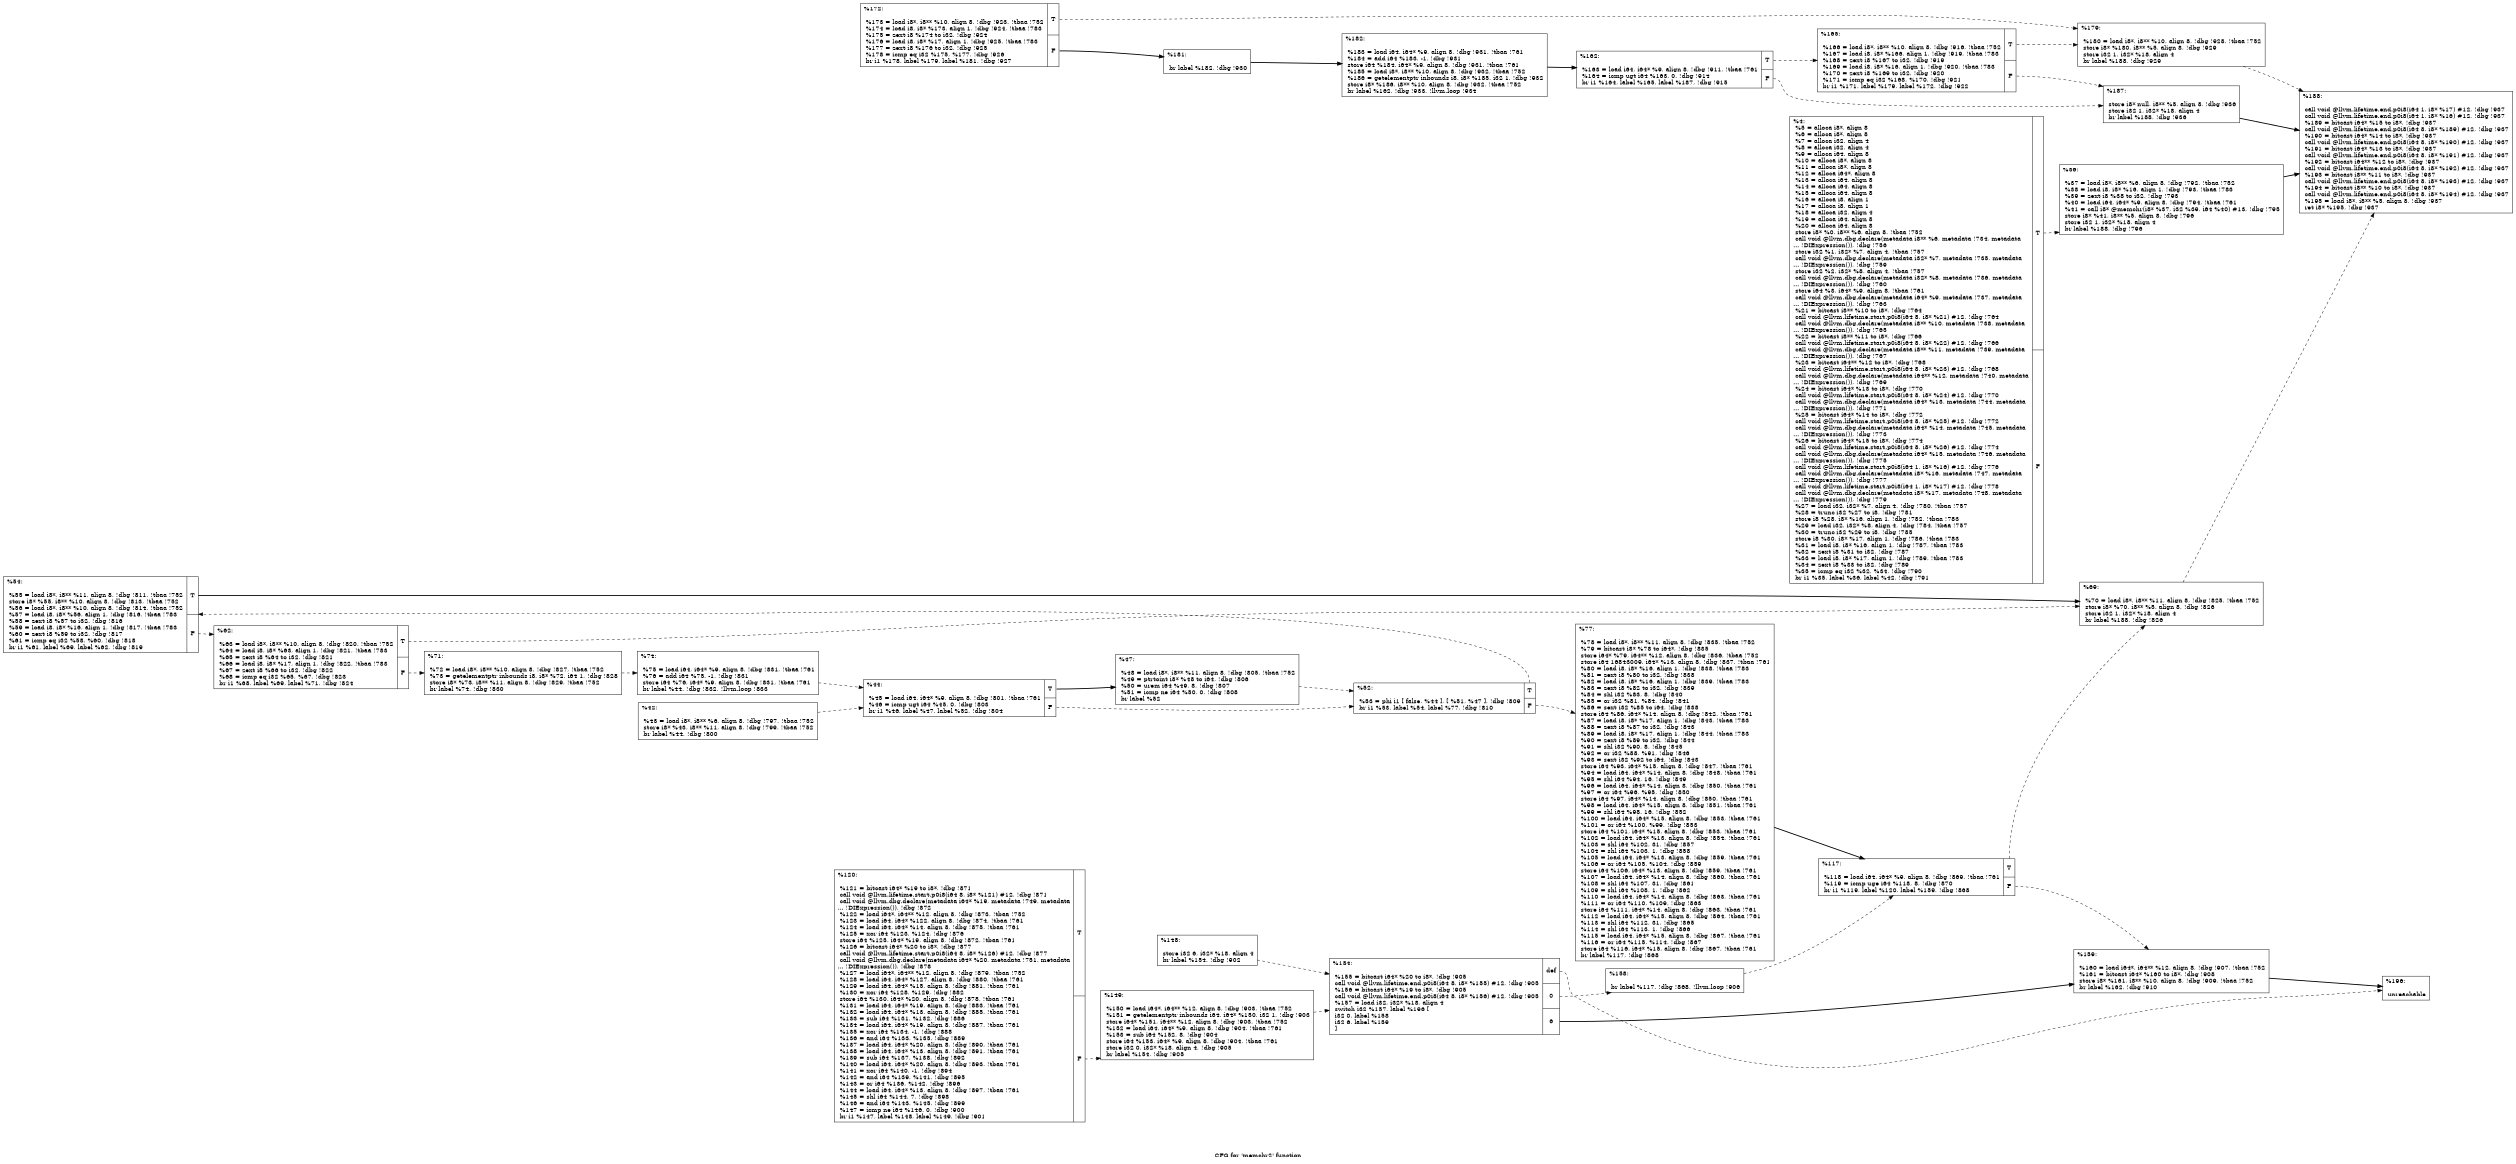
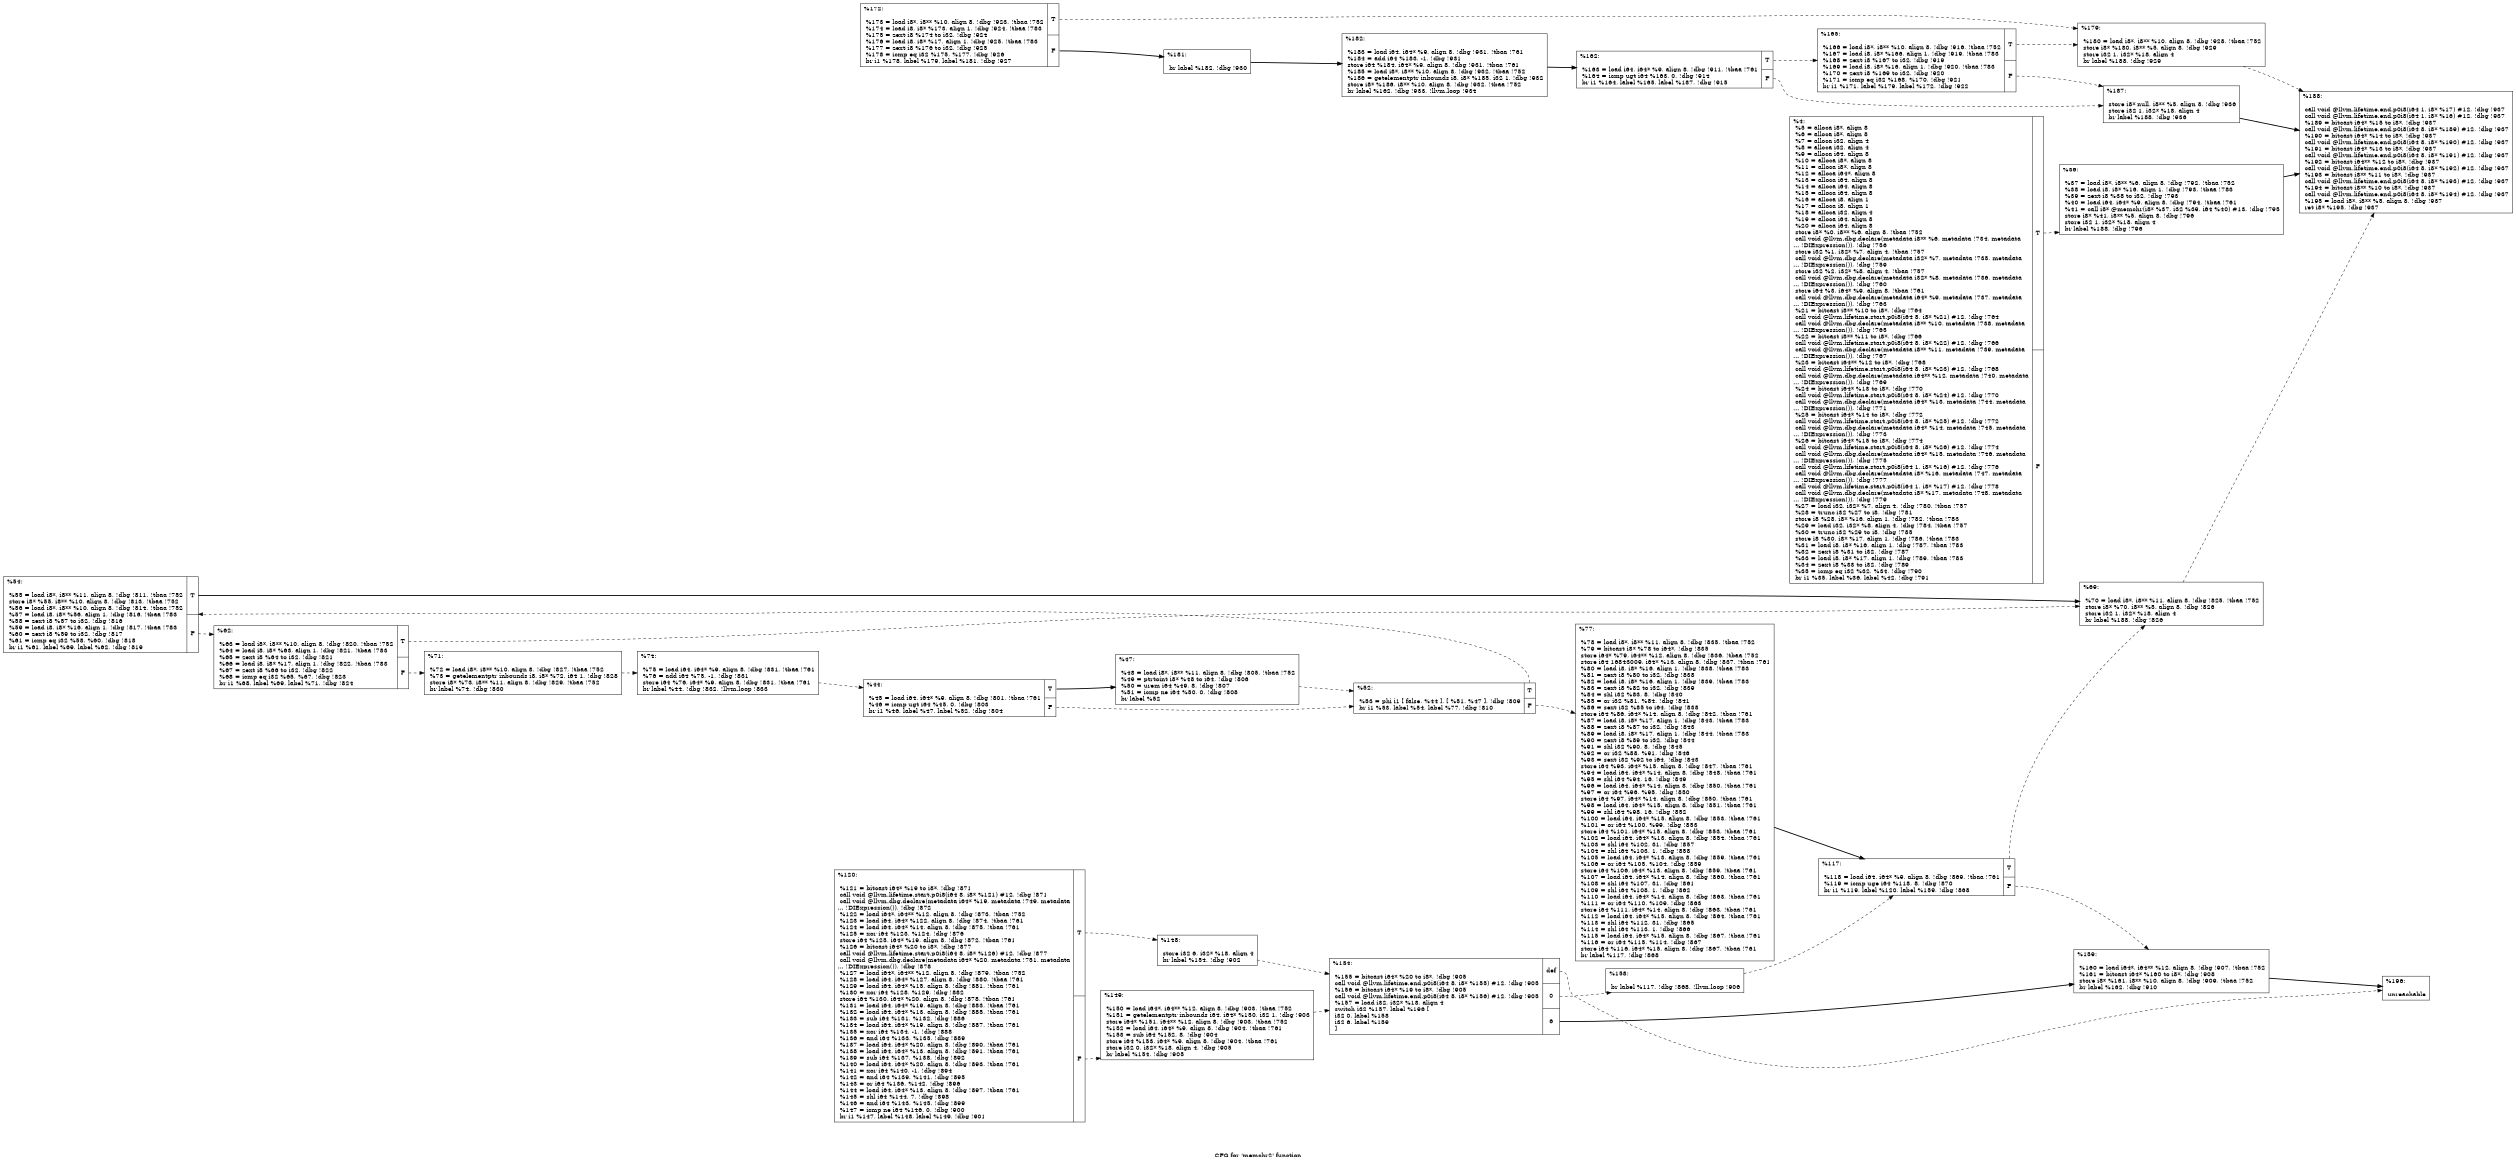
node "%42:": removed
edge "%120:" -> "%148:": added
